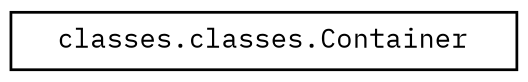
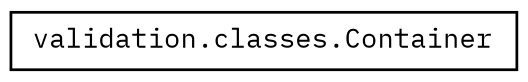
node "classes.classes.Container": label "classes.classes.Container" -> "validation.classes.Container"
